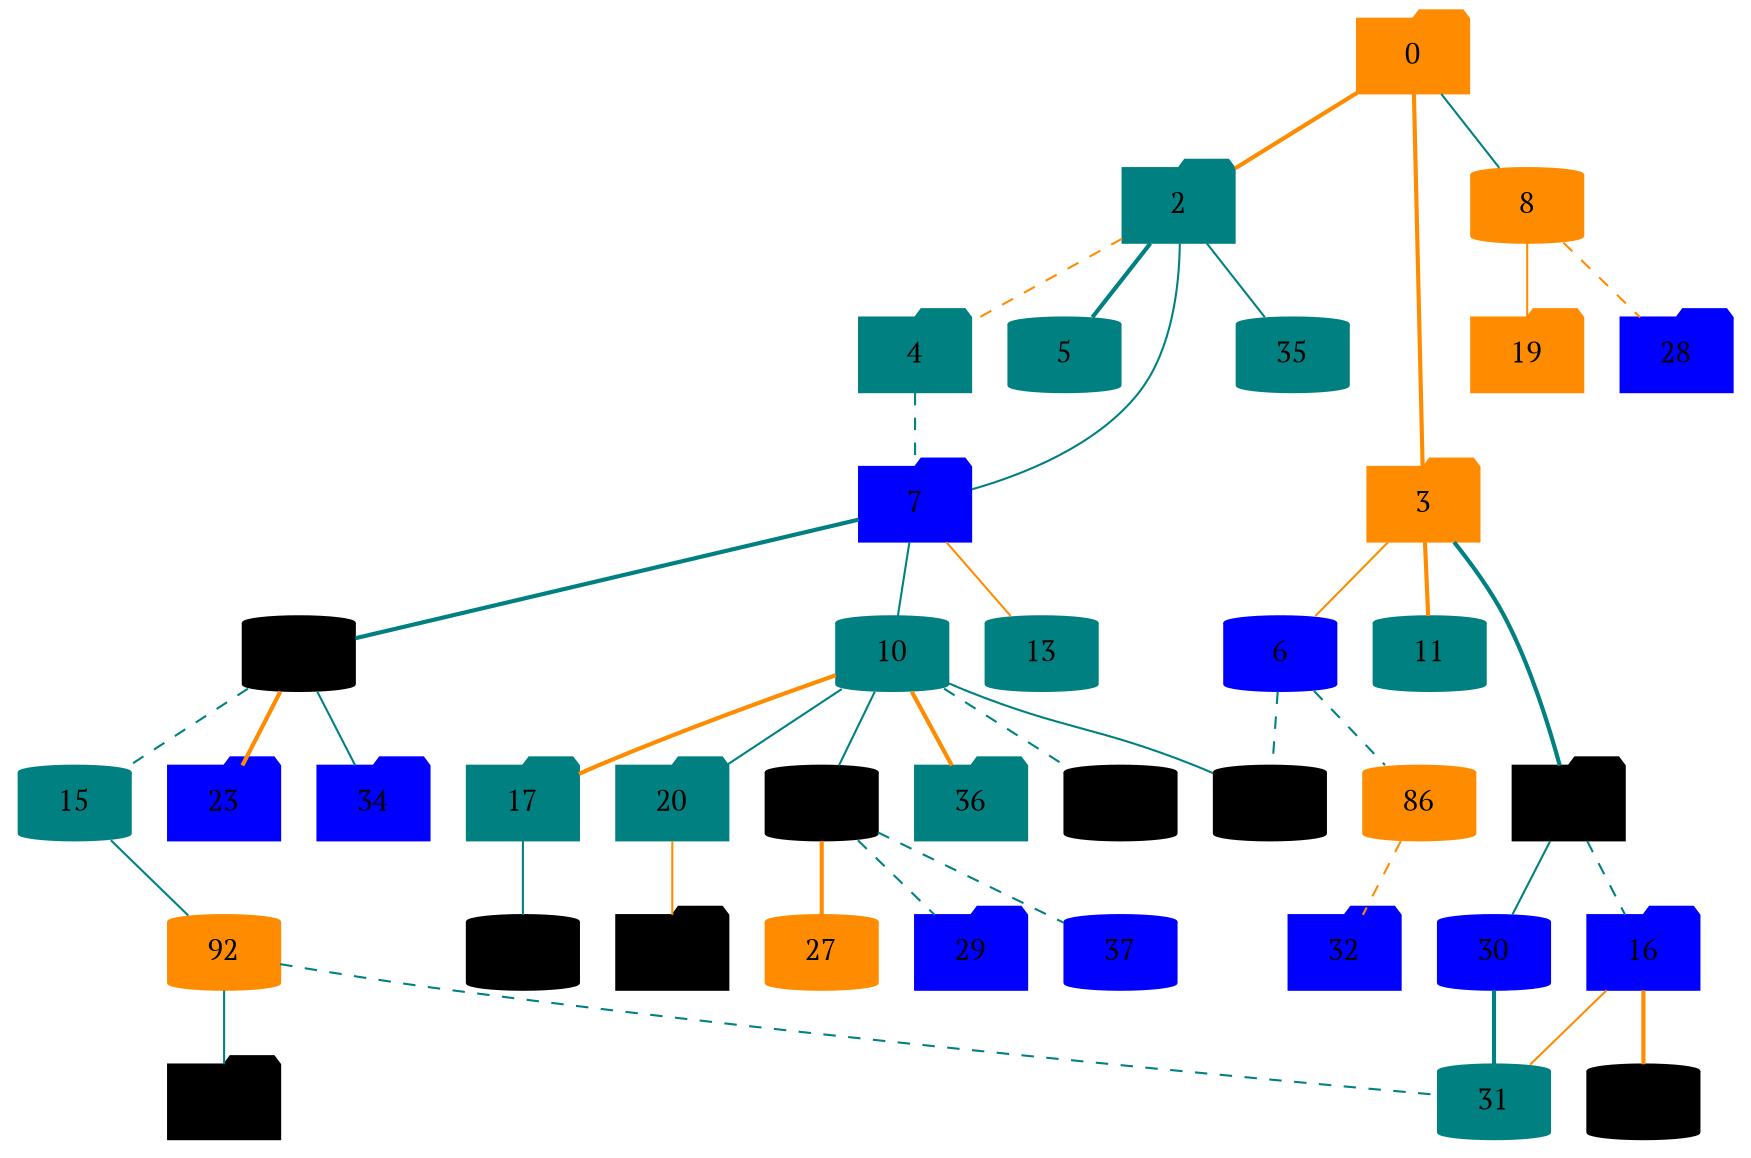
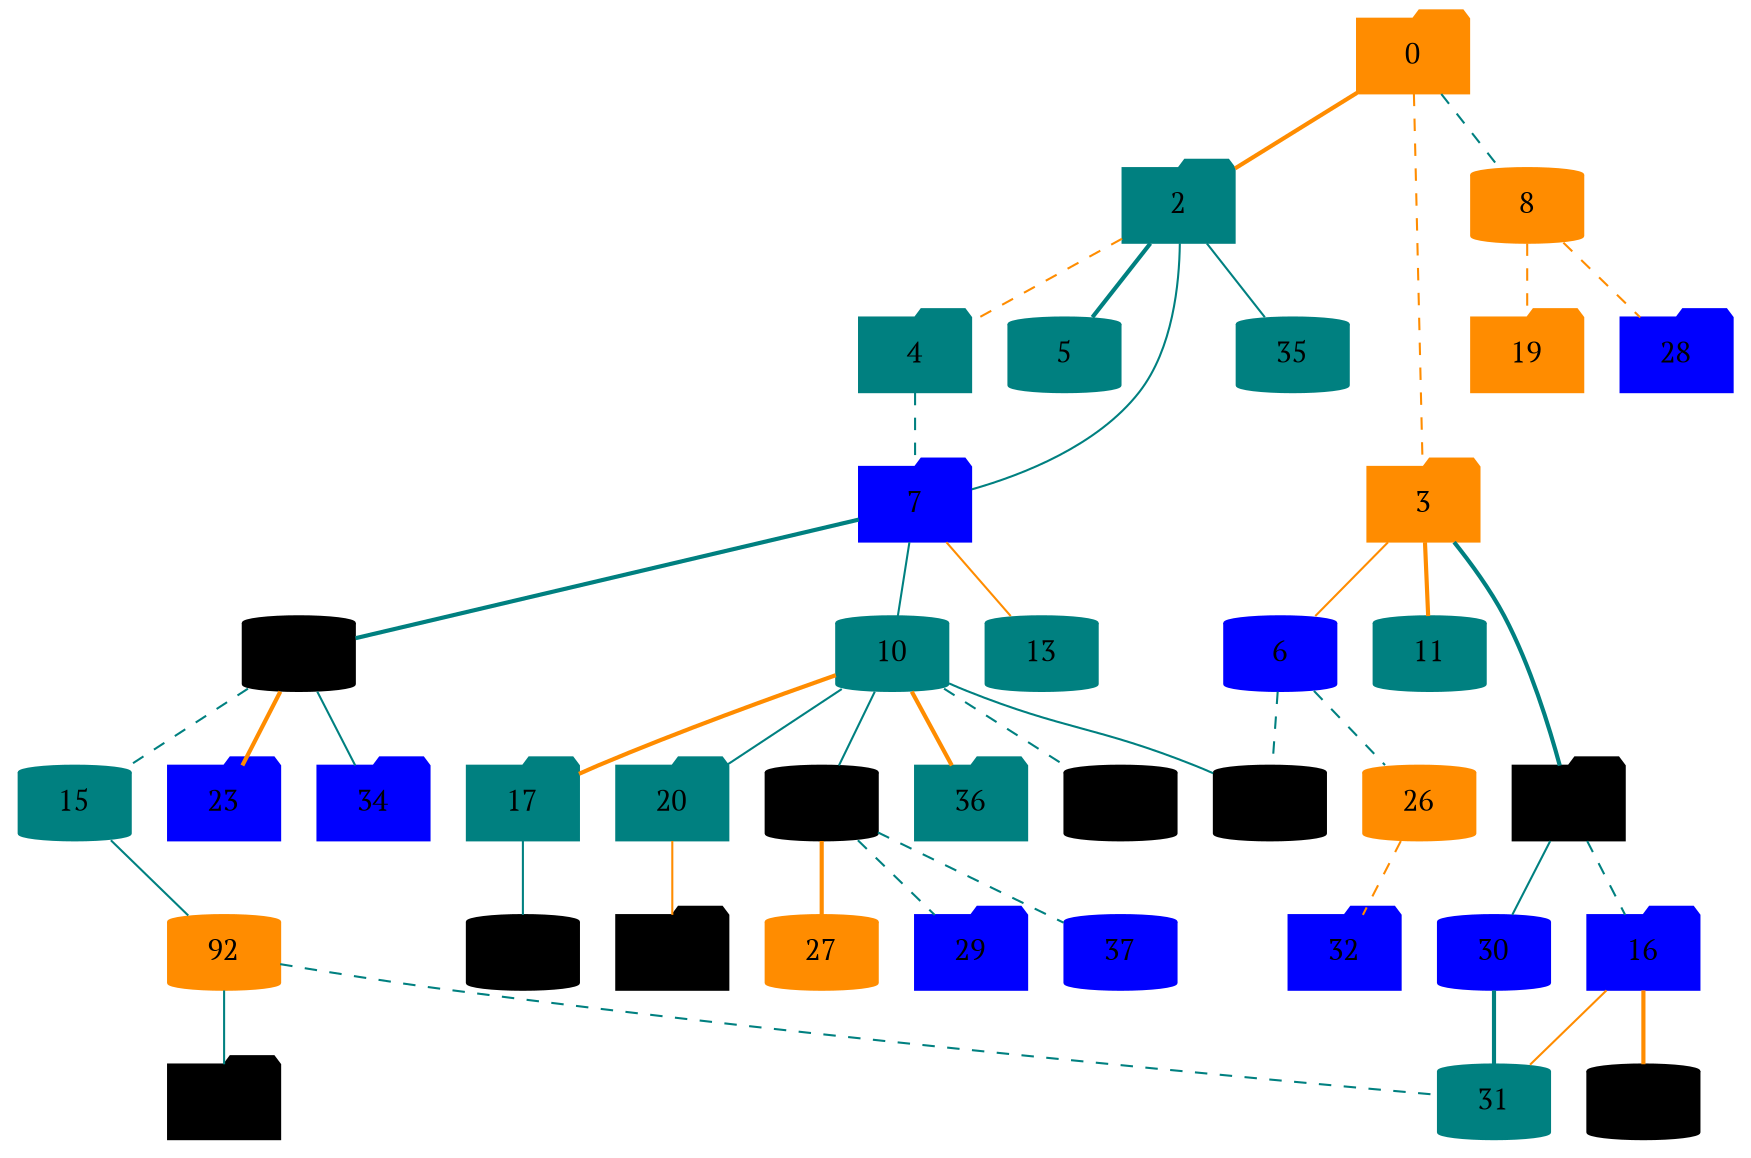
edge "0" -- "8": style solid -> dashed
edge "0" -- "3": style bold -> dashed
edge "8" -- "19": style solid -> dashed
node "86": label "86" -> "26"
